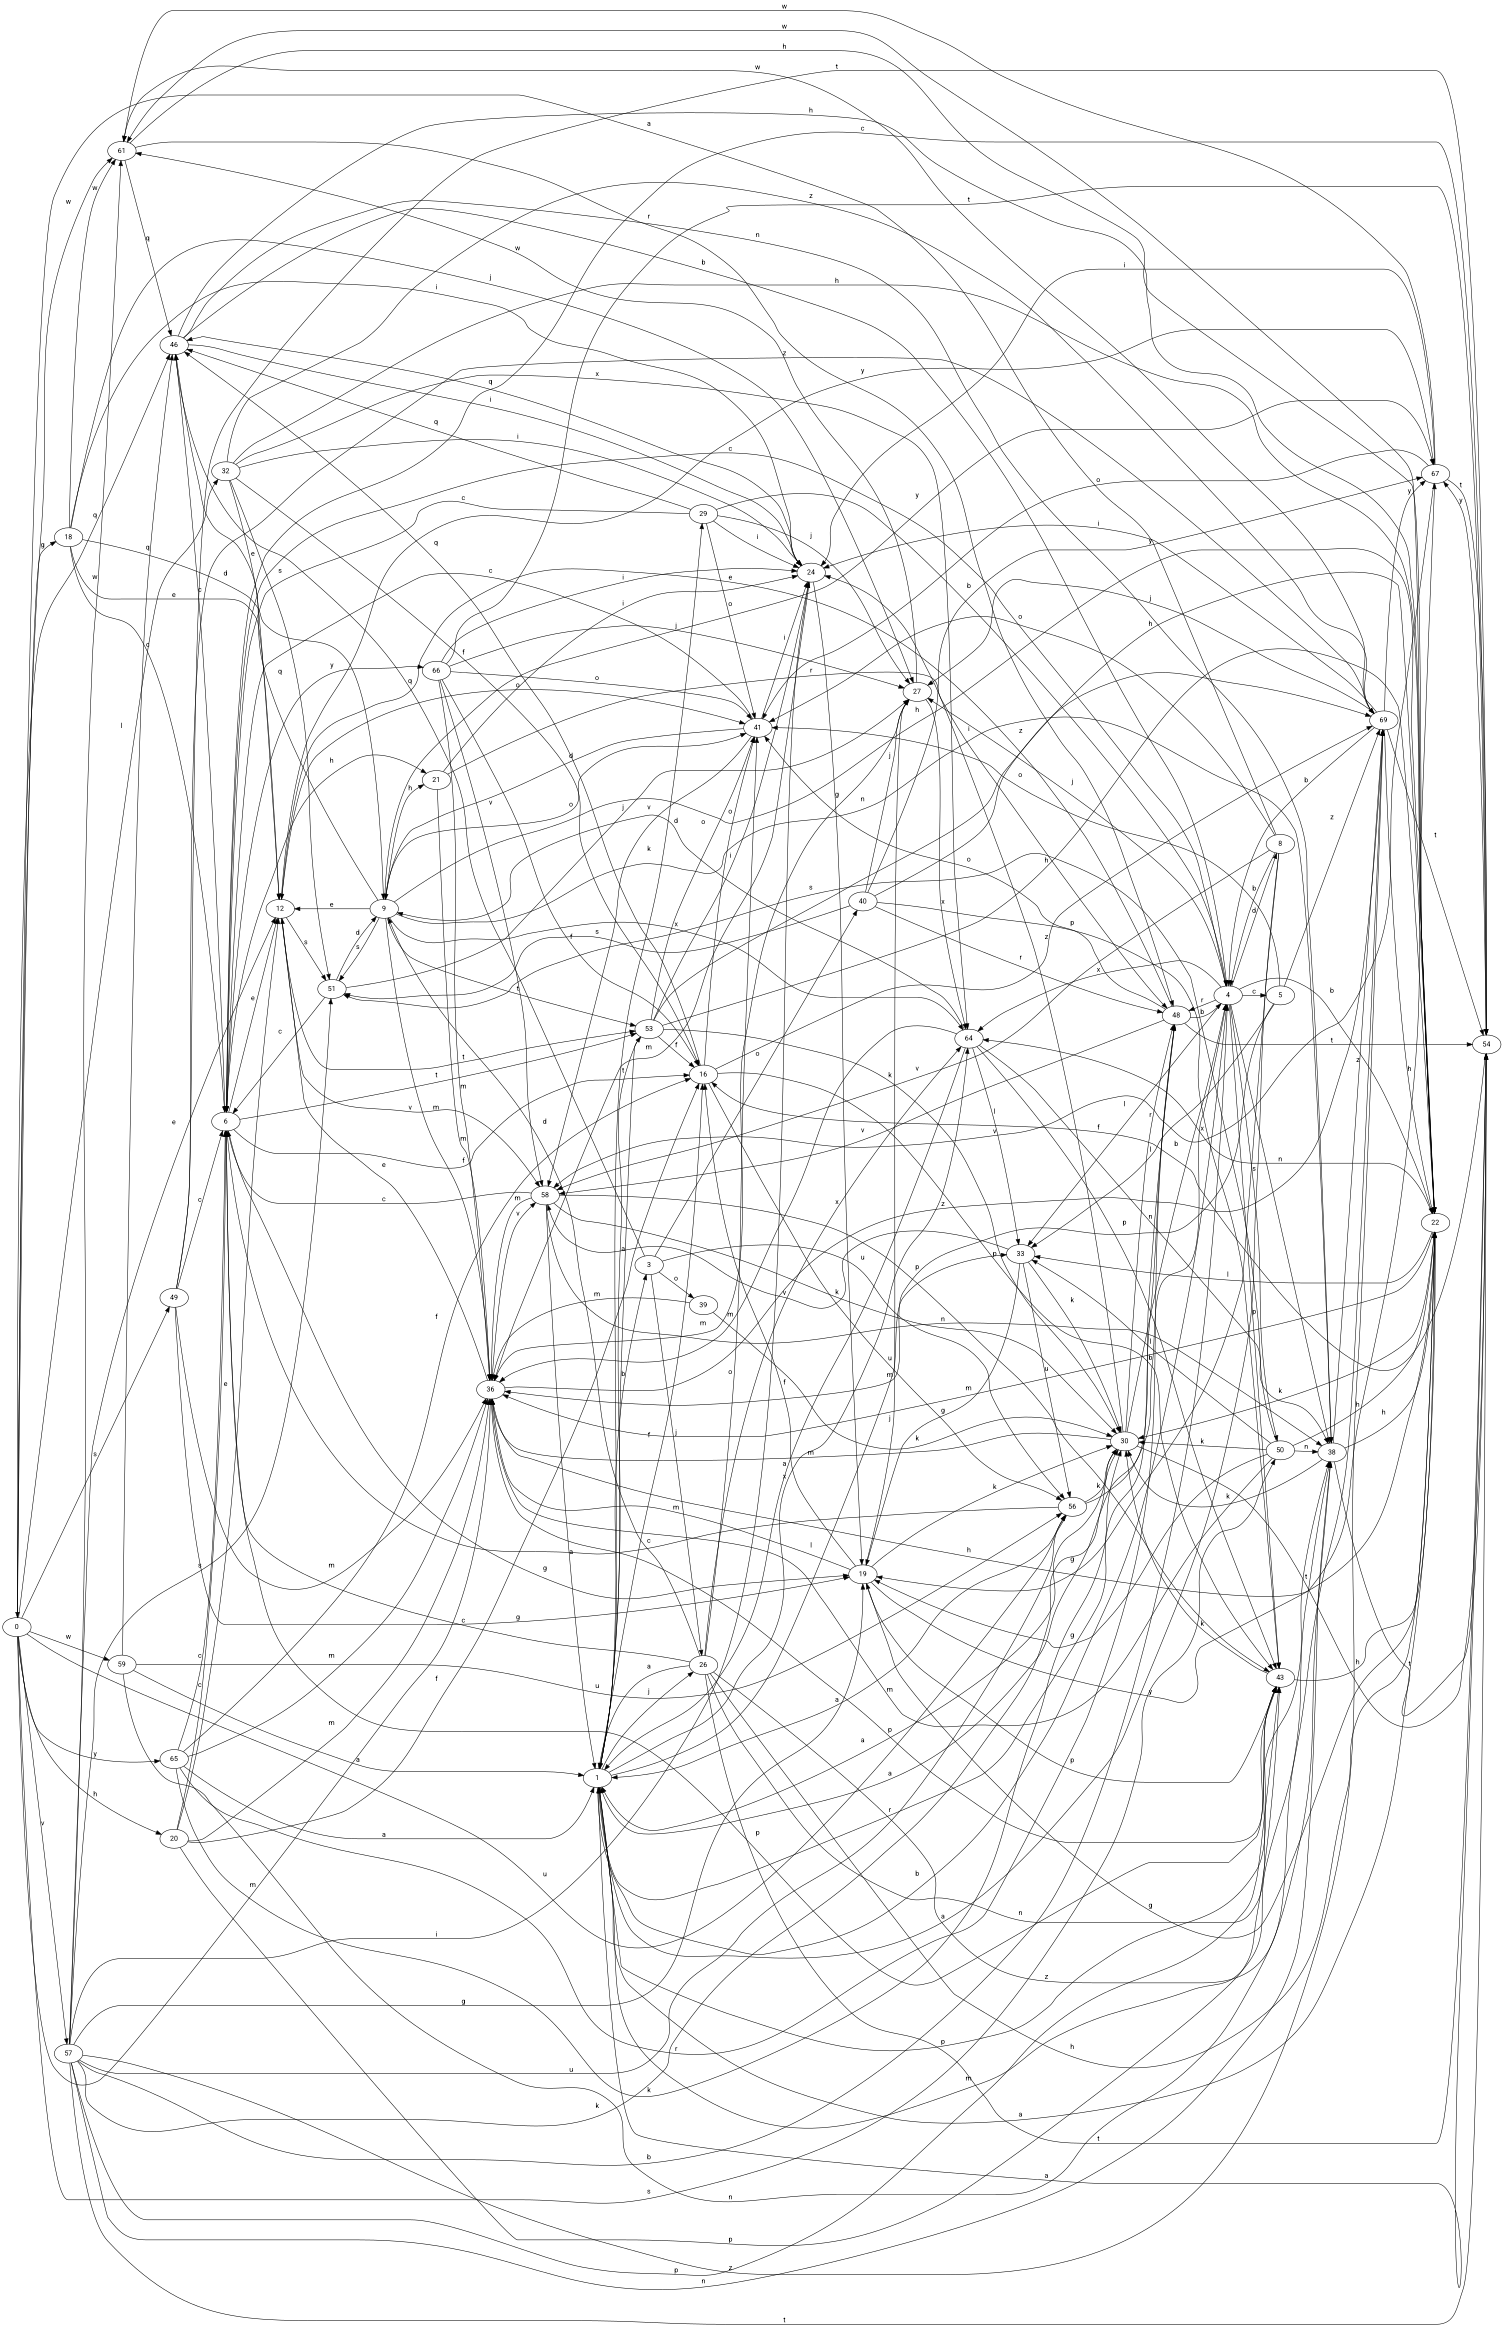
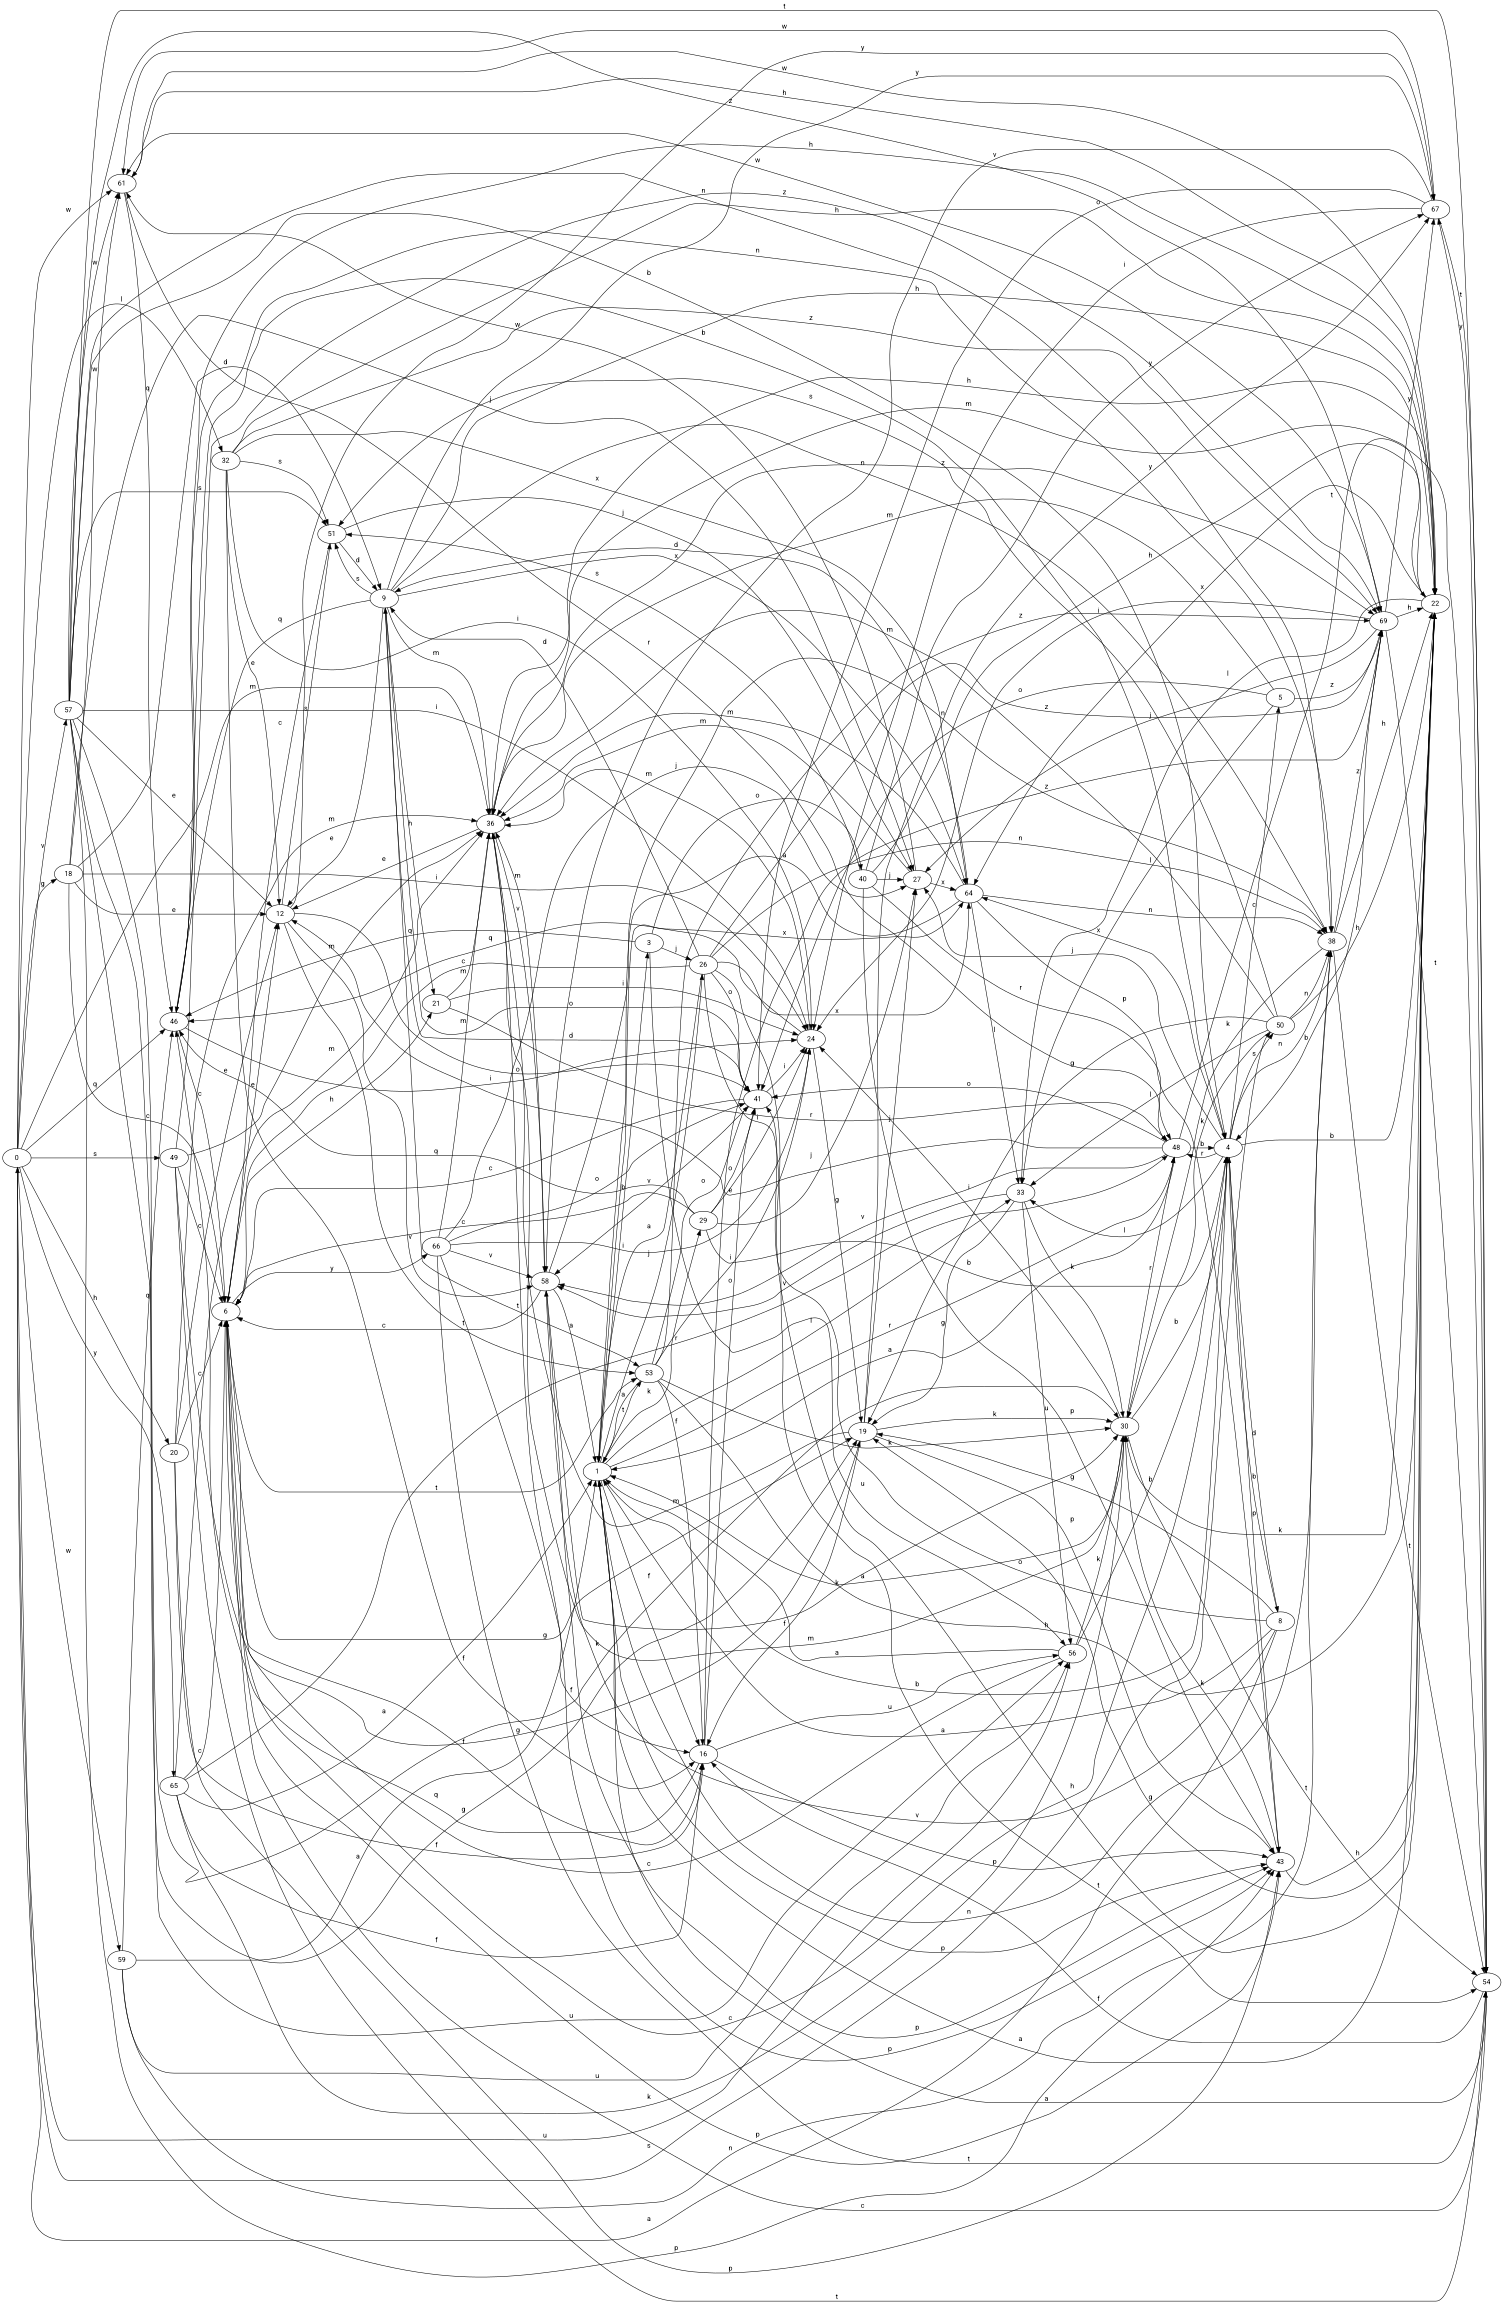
node "39": removed
edge "1" -> "38": label "m" -> "n"
